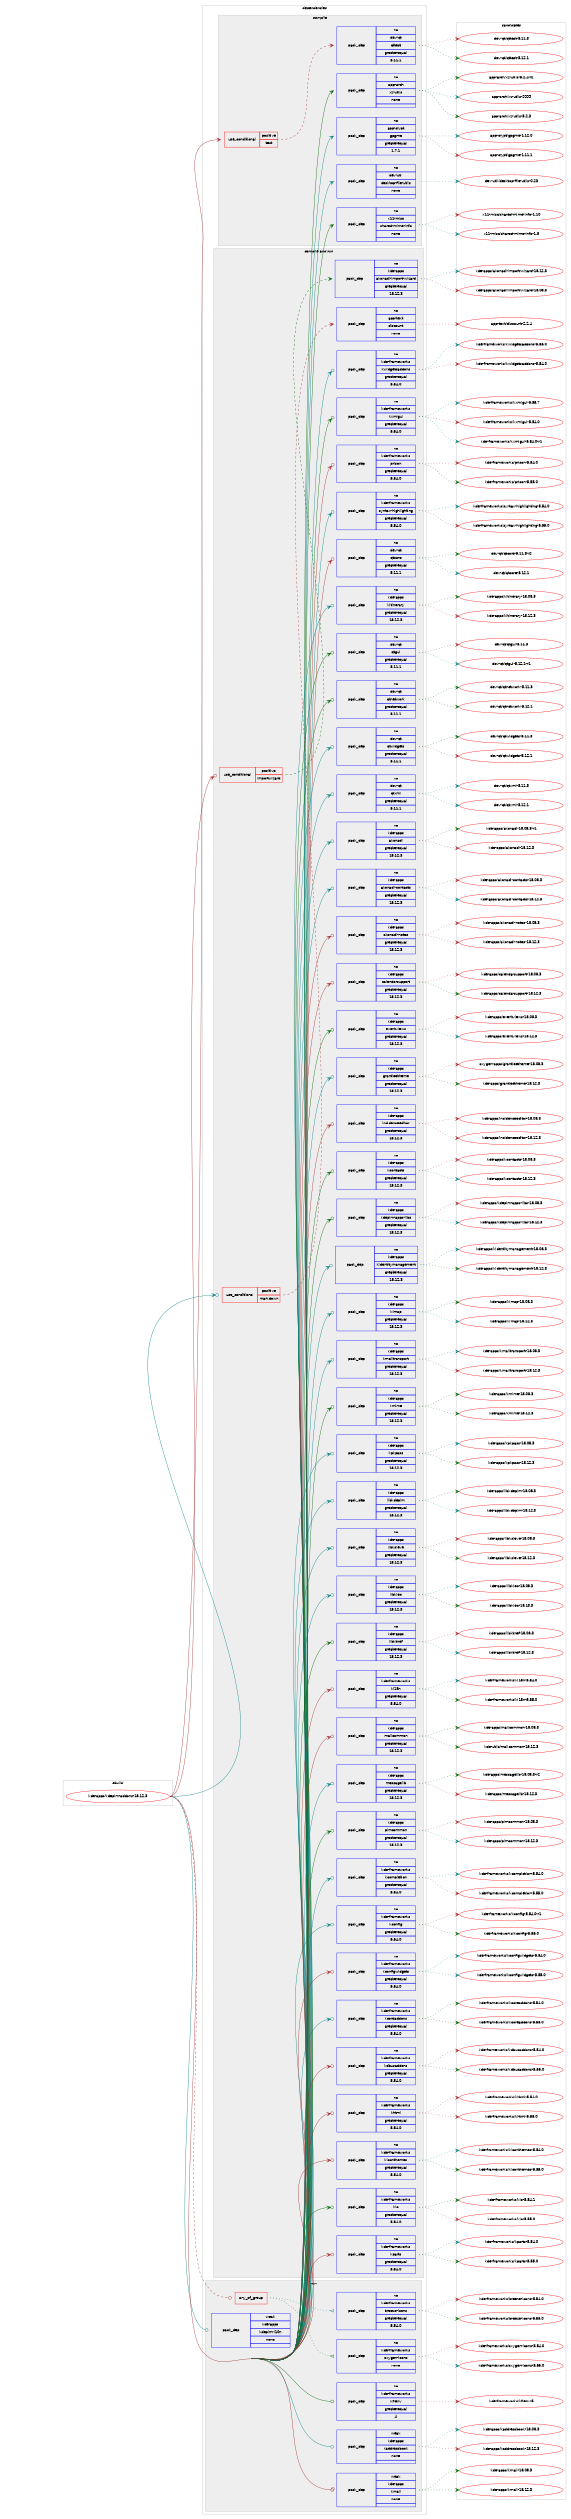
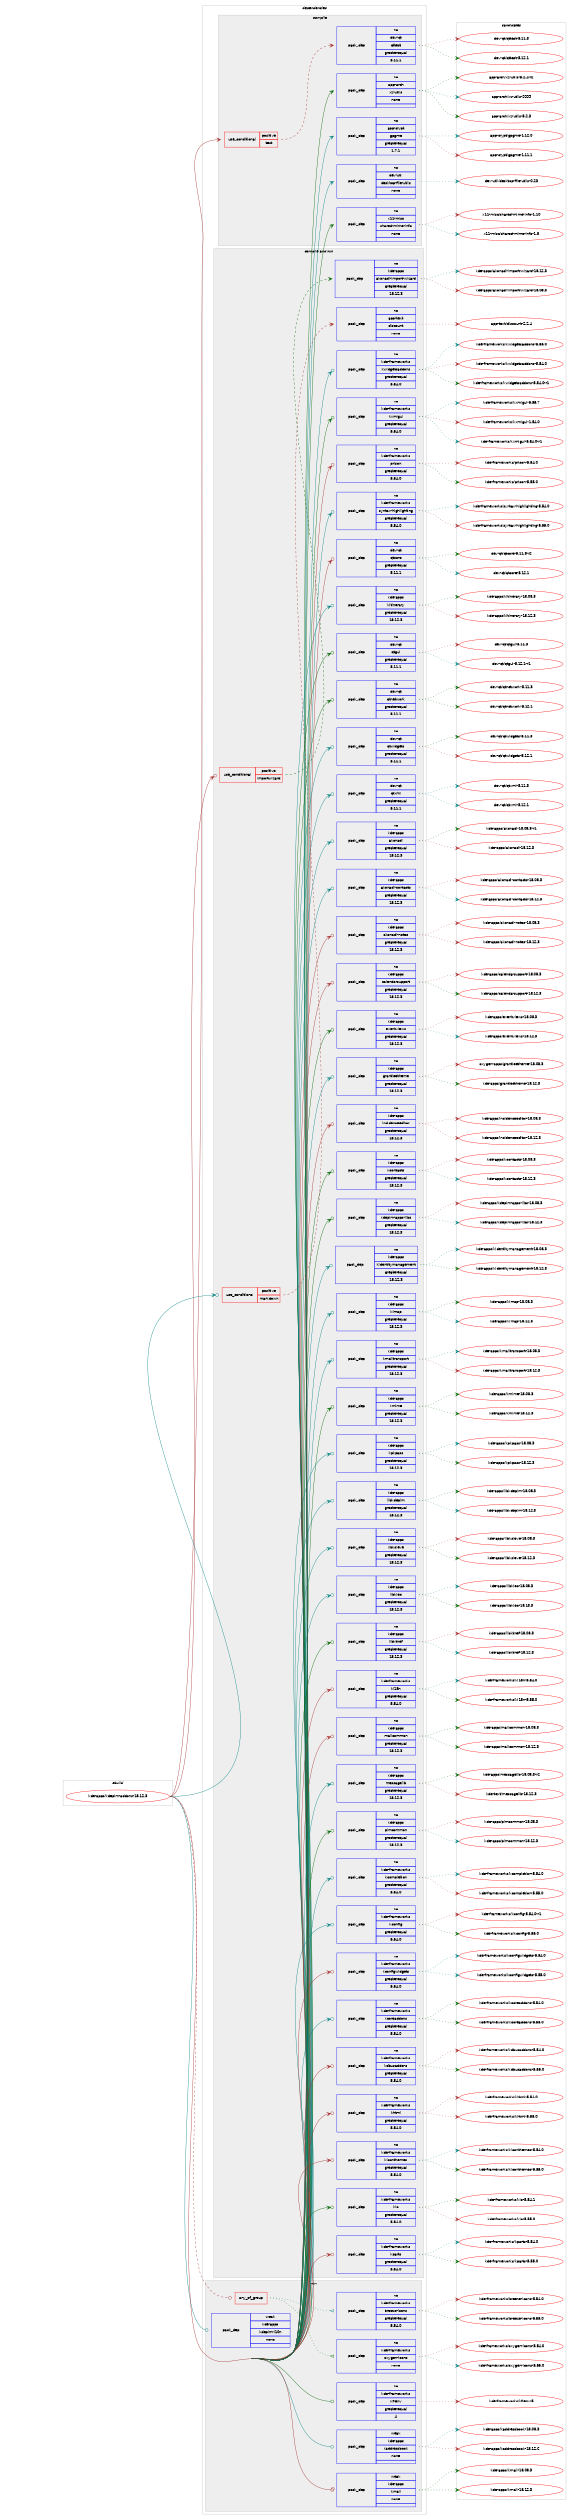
node "kde-frameworks/kwidgetsaddons-5.54.0-r1": added
node "kde-frameworks/kxmlgui-5.54.0": label "kde-frameworks/kxmlgui-5.54.0" -> "kde-frameworks/kxmlgui-1.54.0"
node "kde-utils/mailcommon-18.12.3": label "kde-utils/mailcommon-18.12.3" -> "kde-apps/mailcommon-18.12.3"
node "kde-apps/messagelib-18.12.3": label "kde-apps/messagelib-18.12.3" -> "kde-text/messagelib-18.12.3"
node "kde-apps/kaddressbook-18.12.3": label "kde-apps/kaddressbook-18.12.3" -> "kde-apps/kaddressbook-18.12.6"
